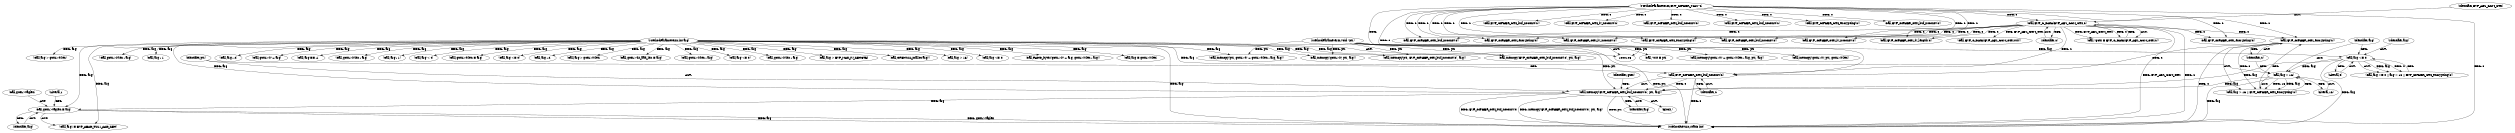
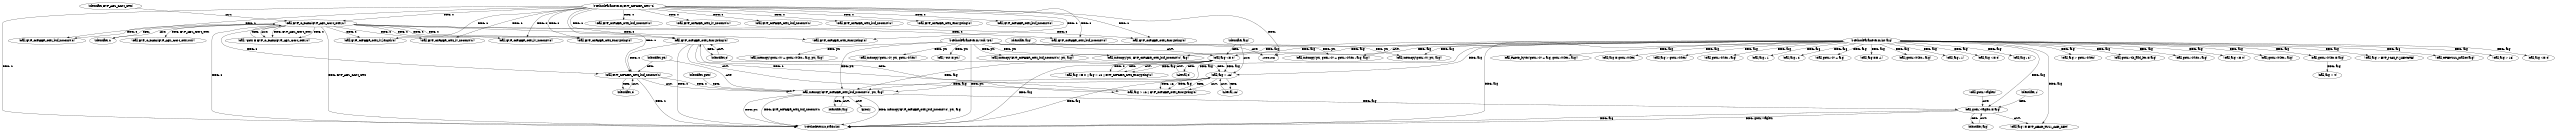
node "(MethodParameterIn,EVP_CIPHER_MAX *c)": label "(MethodParameterIn,EVP_CIPHER_MAX *c)" -> "(MethodParameterIn,EVP_CIPHER_CTX *c)"
edge "(MethodParameterIn,int arg)" -> "(Call,arg < 4)": now "(Call,gctx->ivlen = arg)" -> "(Call,arg < 4)"
node "(Literal,1)": label "(Literal,1)" -> "(Identifier,1)"
